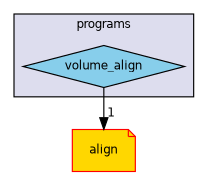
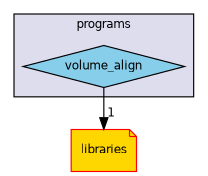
node "align": label "align" -> "libraries"
